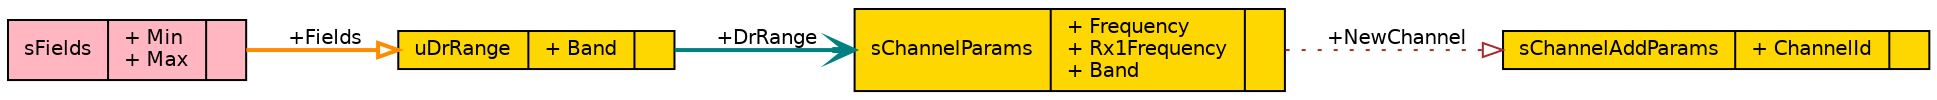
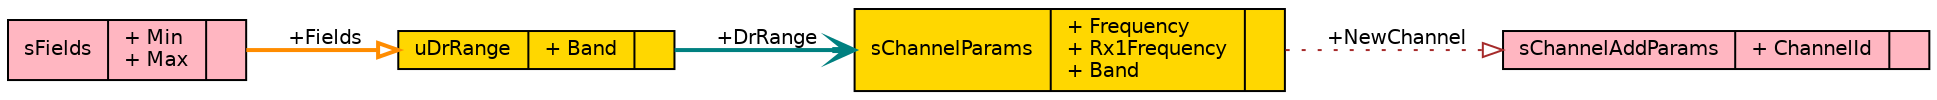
node "sChannelAddParams": fillcolor gold -> lightpink
